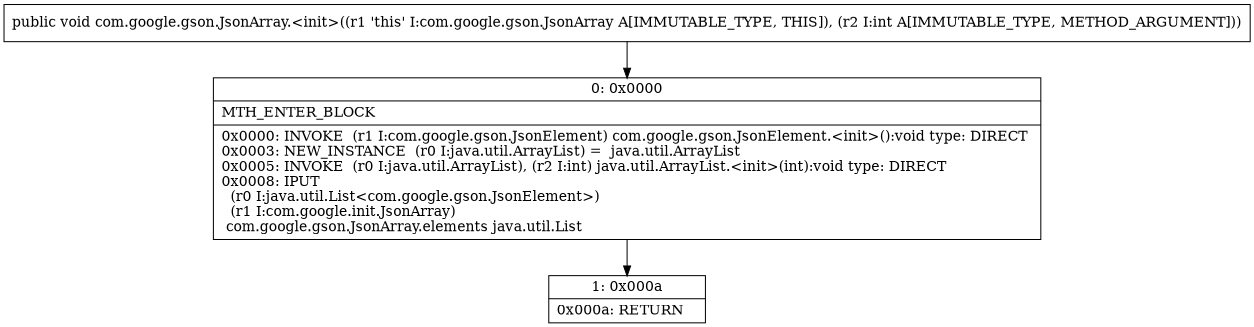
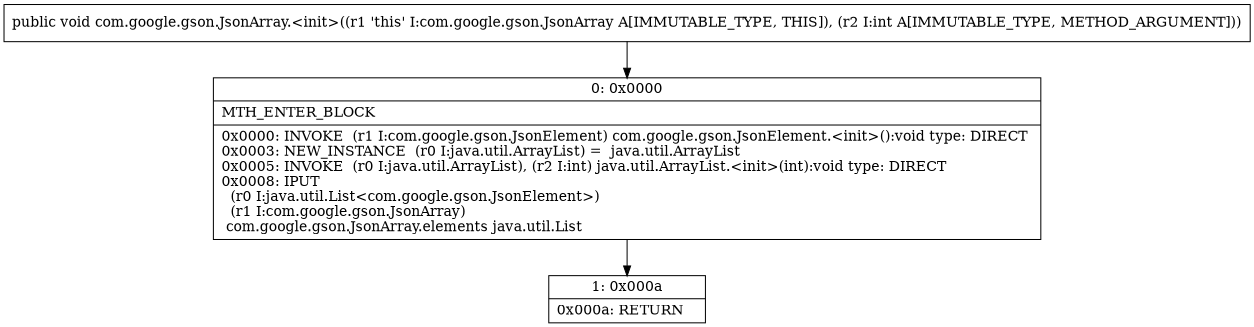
node "0: 0x0000": text "(r1 I:com.google.init.JsonArray)" -> "(r1 I:com.google.gson.JsonArray)"
